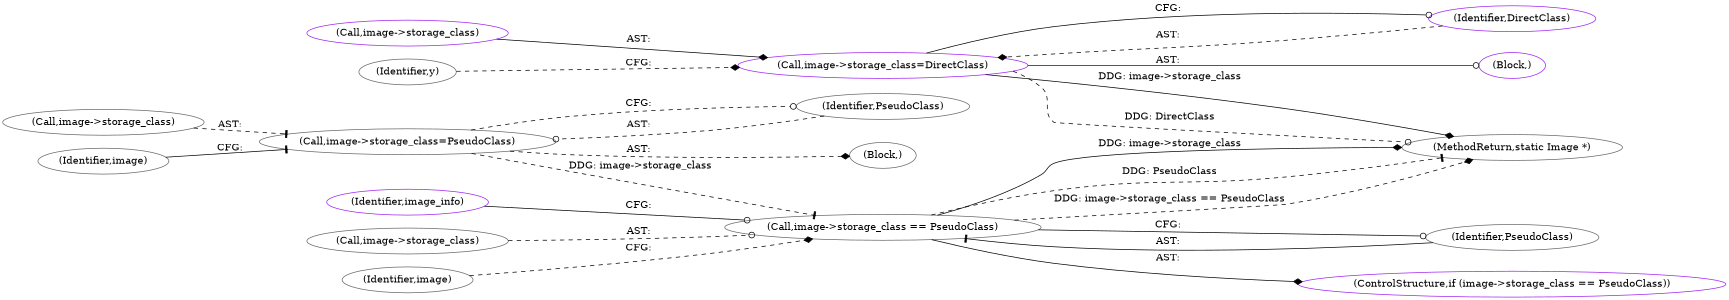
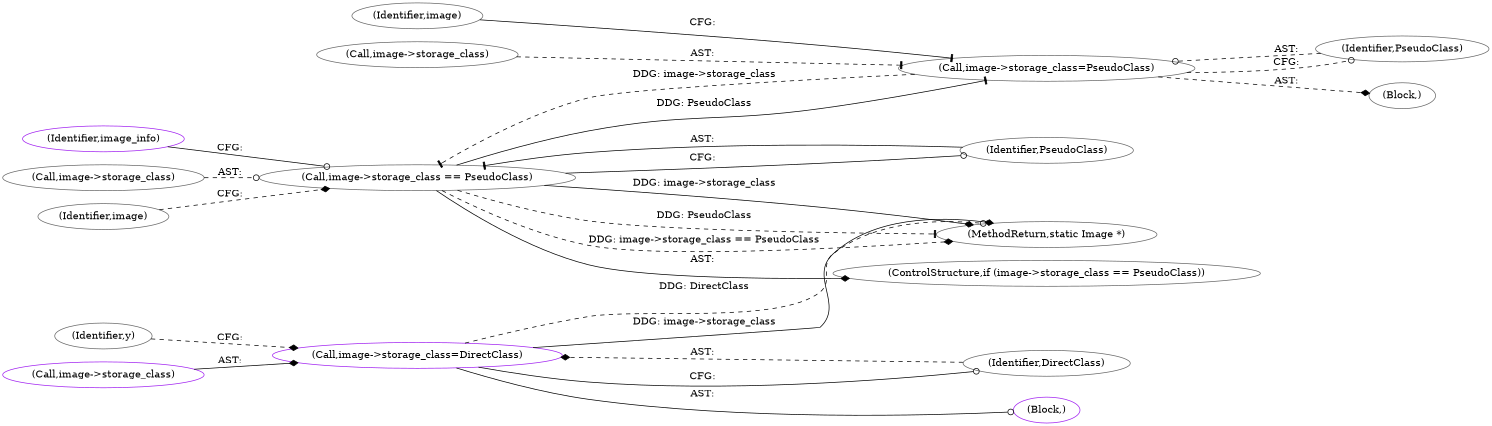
node "(Identifier,DirectClass)": color purple -> gray40
edge "(Call,image->storage_class == PseudoClass)" -> "(Call,image->storage_class=PseudoClass)": added, label "DDG: PseudoClass"
node "(ControlStructure,if (image->storage_class == PseudoClass))": color purple -> gray40
